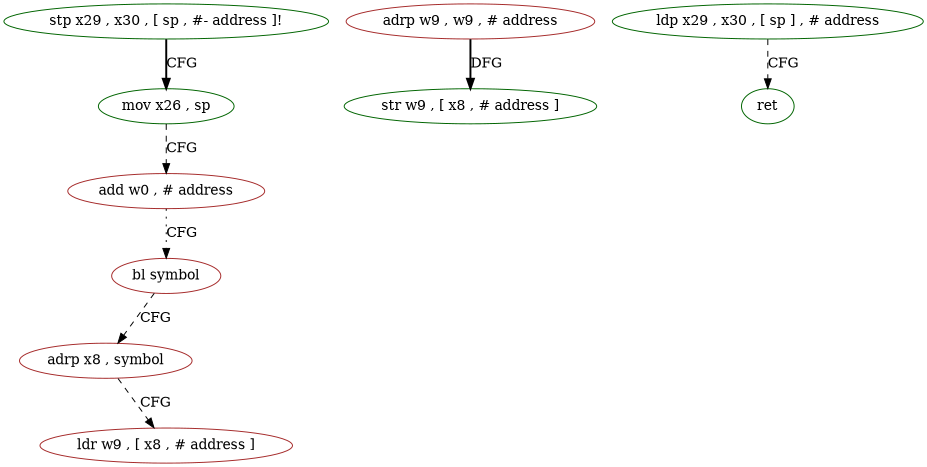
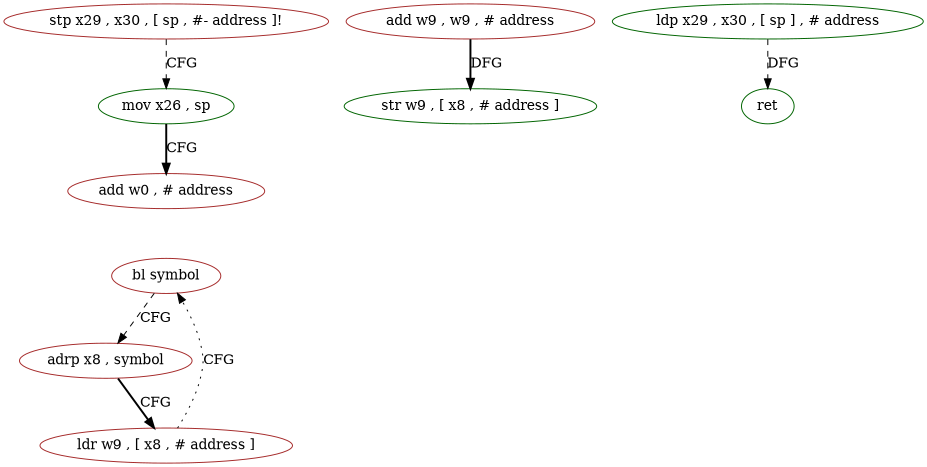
node "stp x29 , x30 , [ sp , #- address ]!": color darkgreen -> brown
node "adrp w9 , w9 , # address": label "adrp w9 , w9 , # address" -> "add w9 , w9 , # address"
edge "stp x29 , x30 , [ sp , #- address ]!" -> "mov x26 , sp": style bold -> dashed
edge "ldp x29 , x30 , [ sp ] , # address" -> "ret": label "CFG" -> "DFG"
edge "mov x26 , sp" -> "add w0 , # address": style dashed -> bold
edge "add w0 , # address" -> "bl symbol": now "ldr w9 , [ x8 , # address ]" -> "bl symbol"
edge "adrp x8 , symbol" -> "ldr w9 , [ x8 , # address ]": style dashed -> bold
